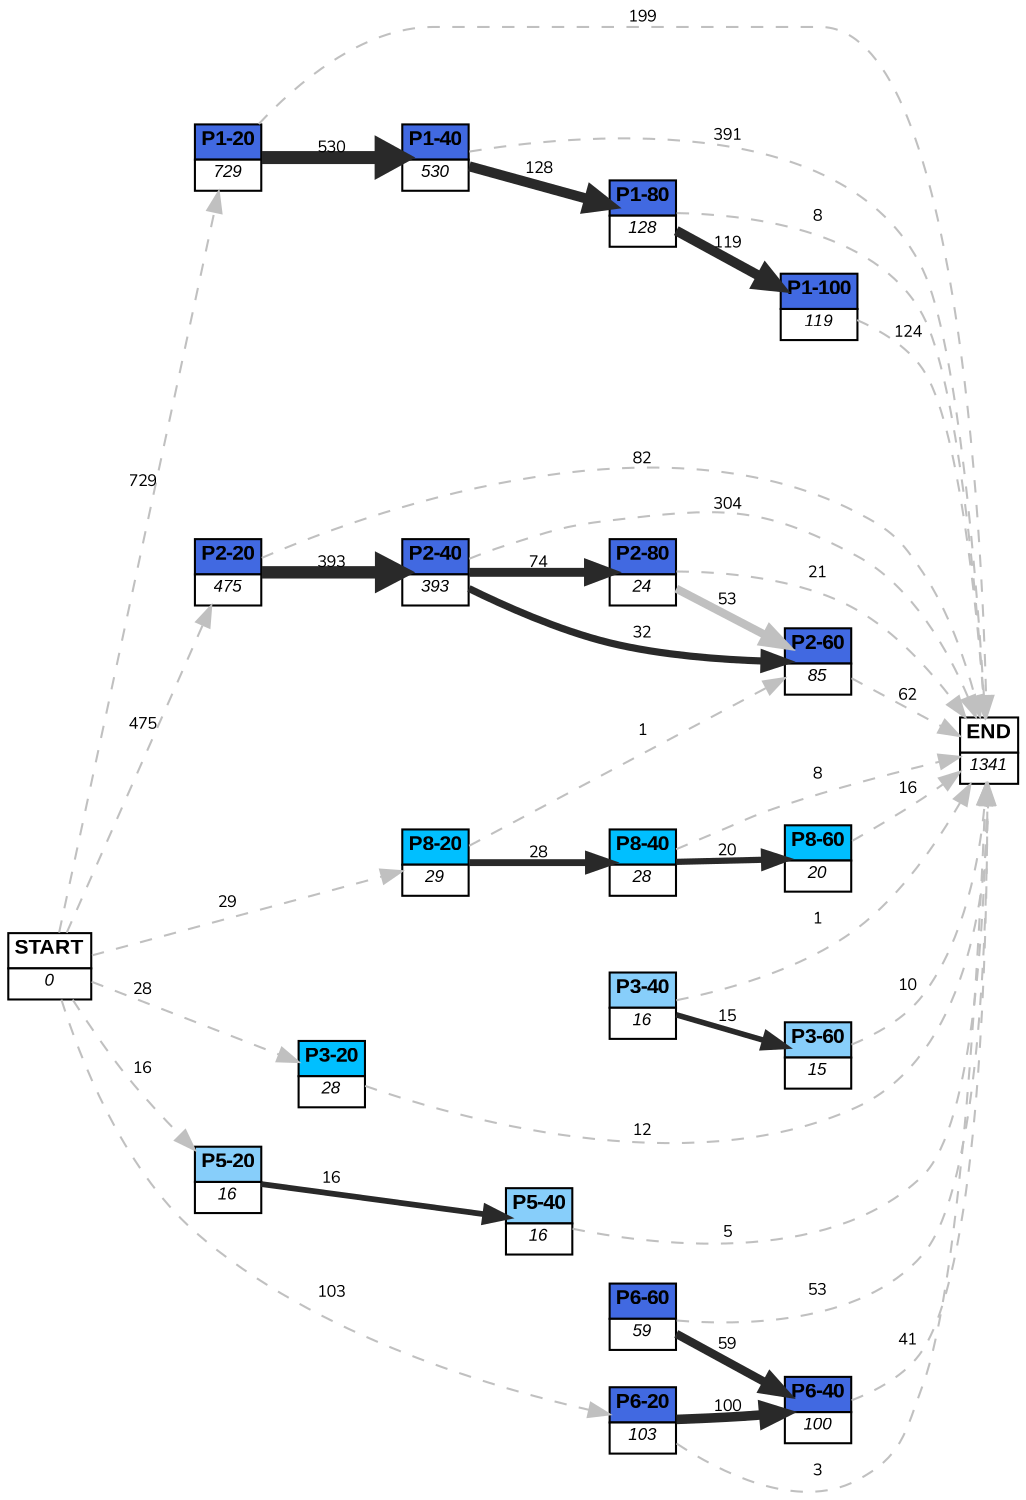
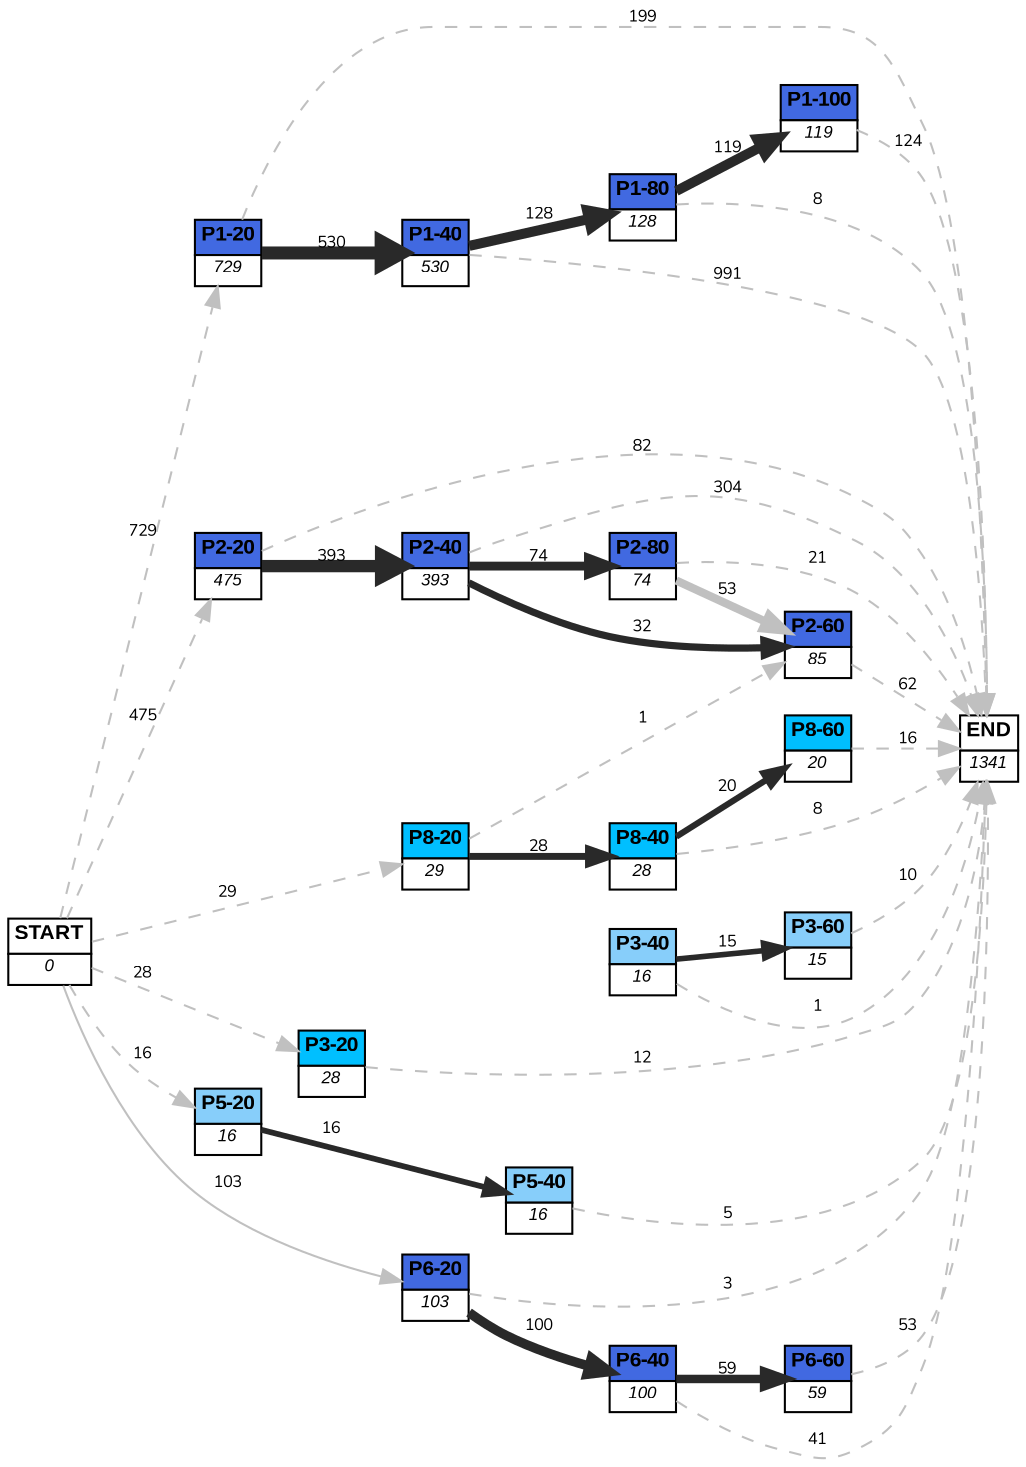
edge "P1-40" -> "END": label "391" -> "991"
node "P2-80": text "24" -> "74"
edge "START" -> "P6-20": style dashed -> solid
edge "P6-60" -> "P6-40": reversed
